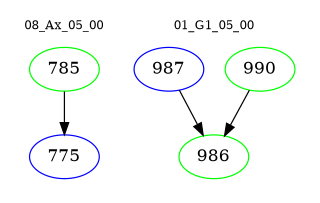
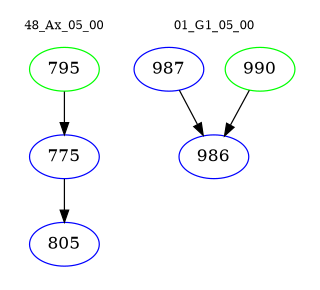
cluster "08_Ax_05_00": label "08_Ax_05_00" -> "48_Ax_05_00"
node "785": label "785" -> "795"
node "986": color green -> blue
node "805": added
